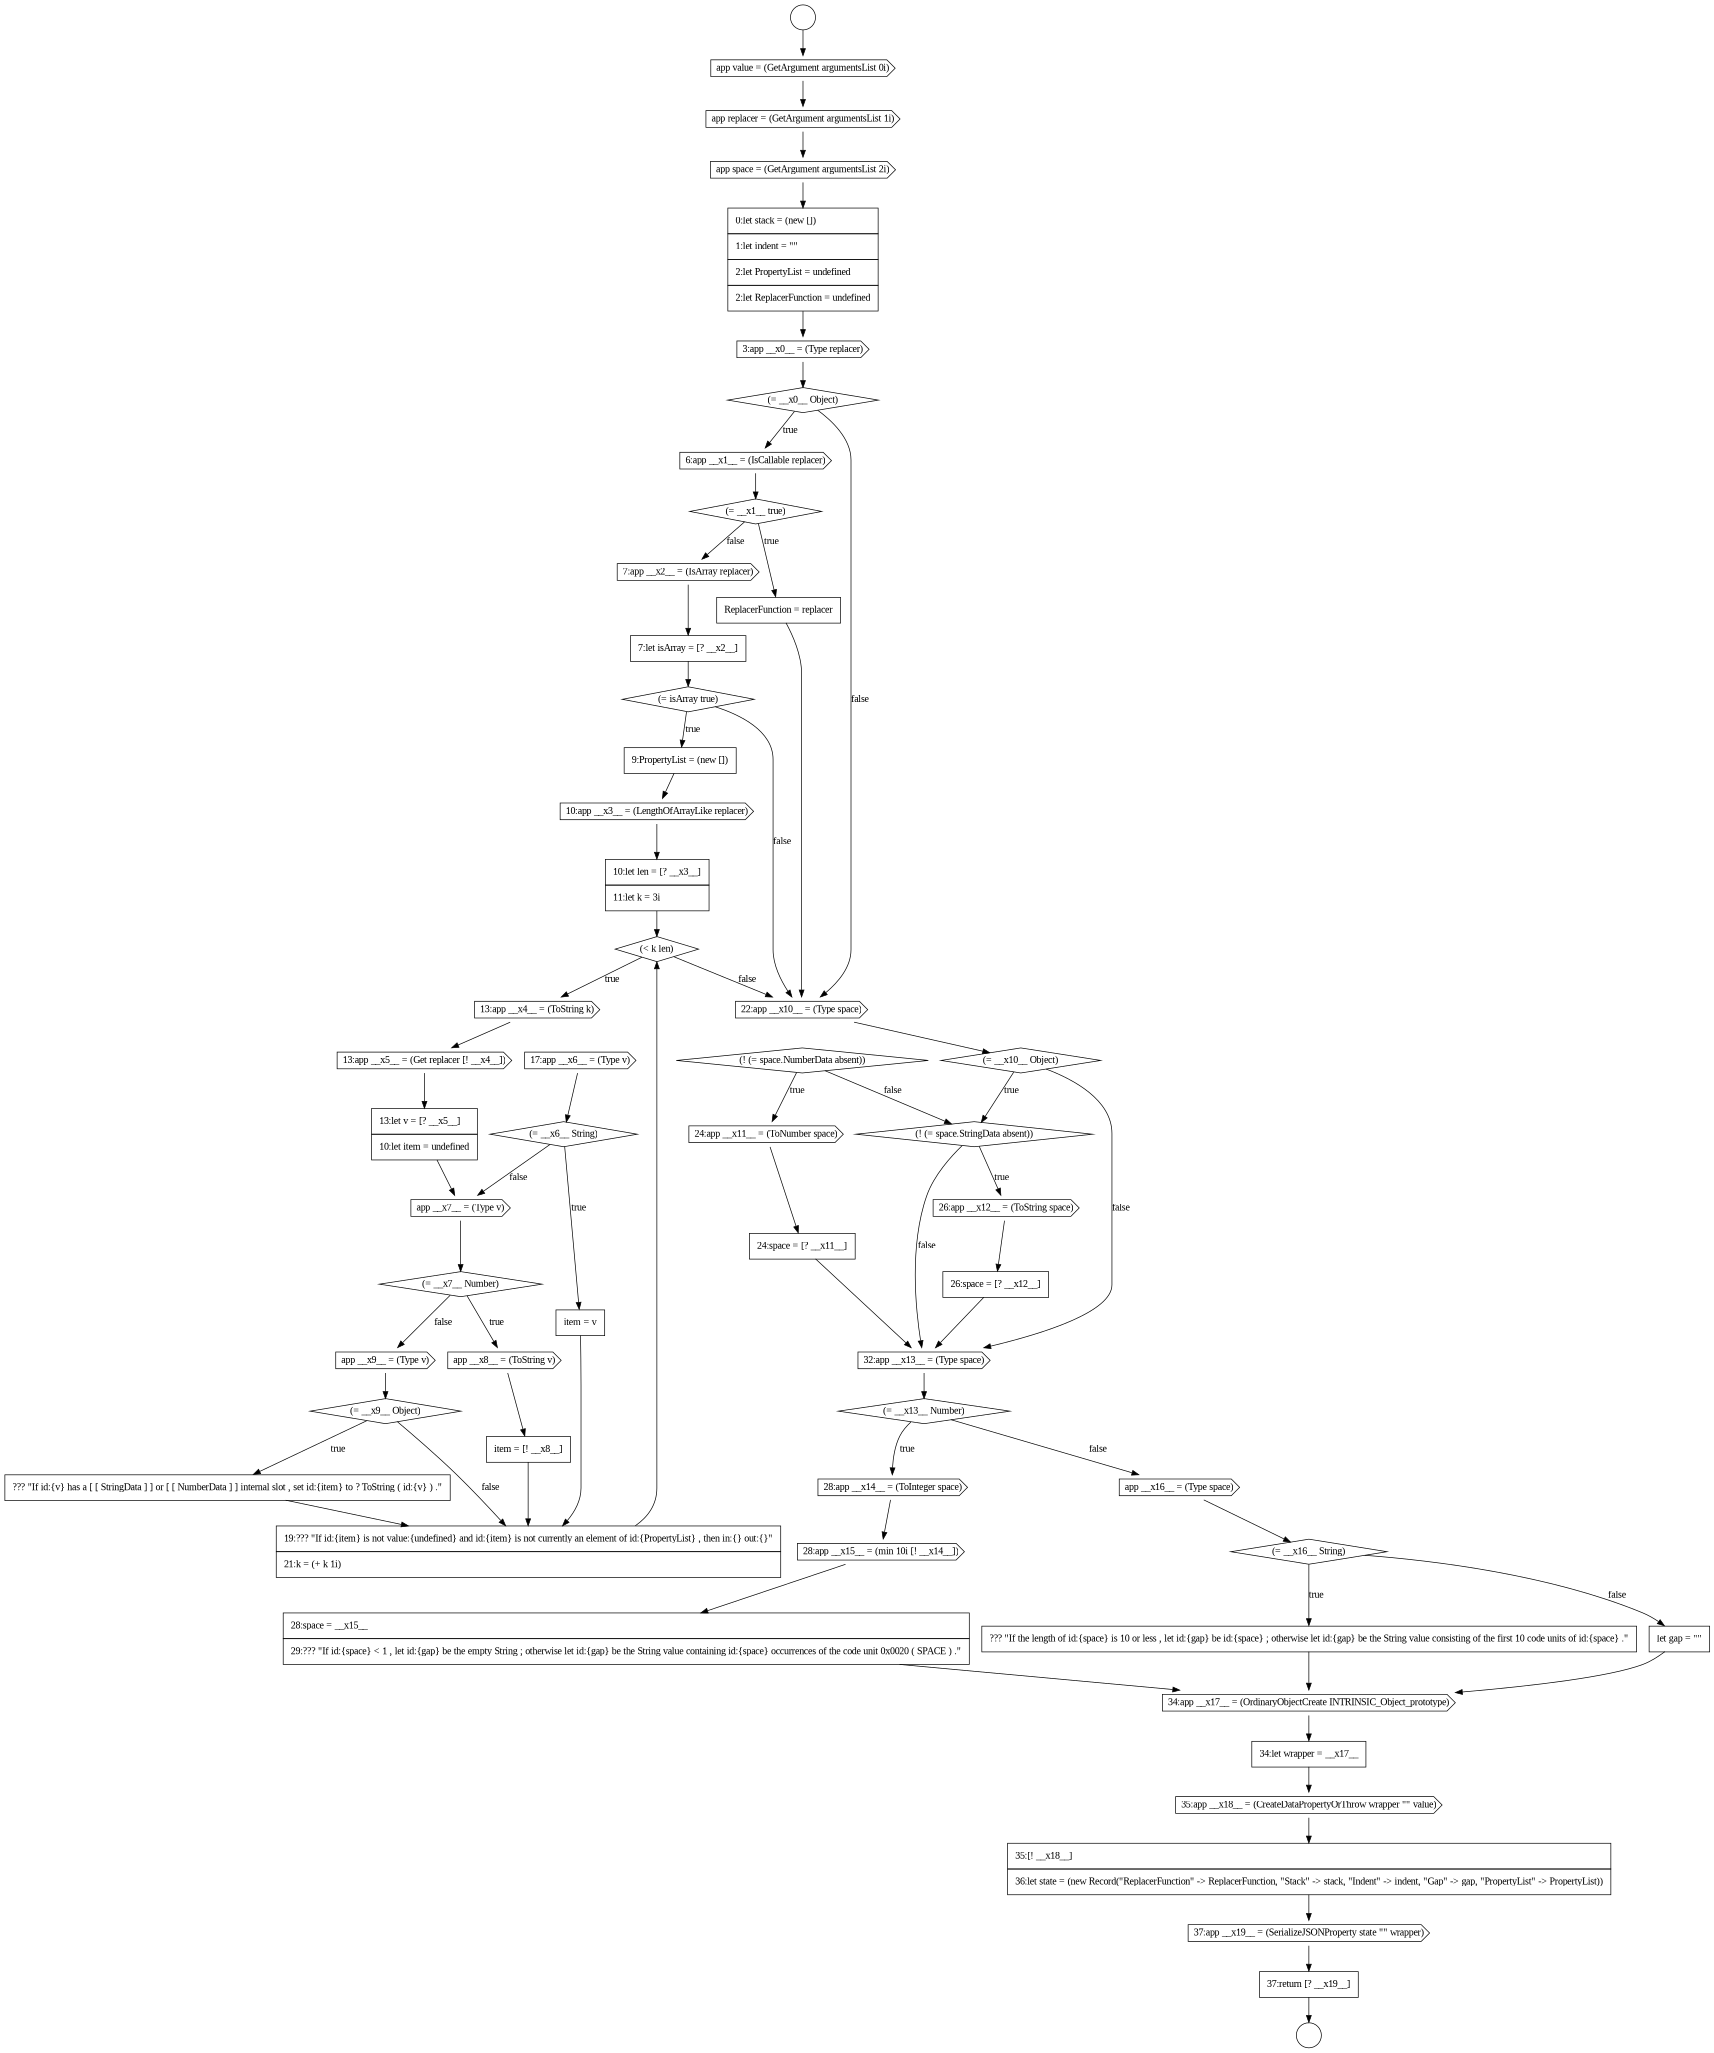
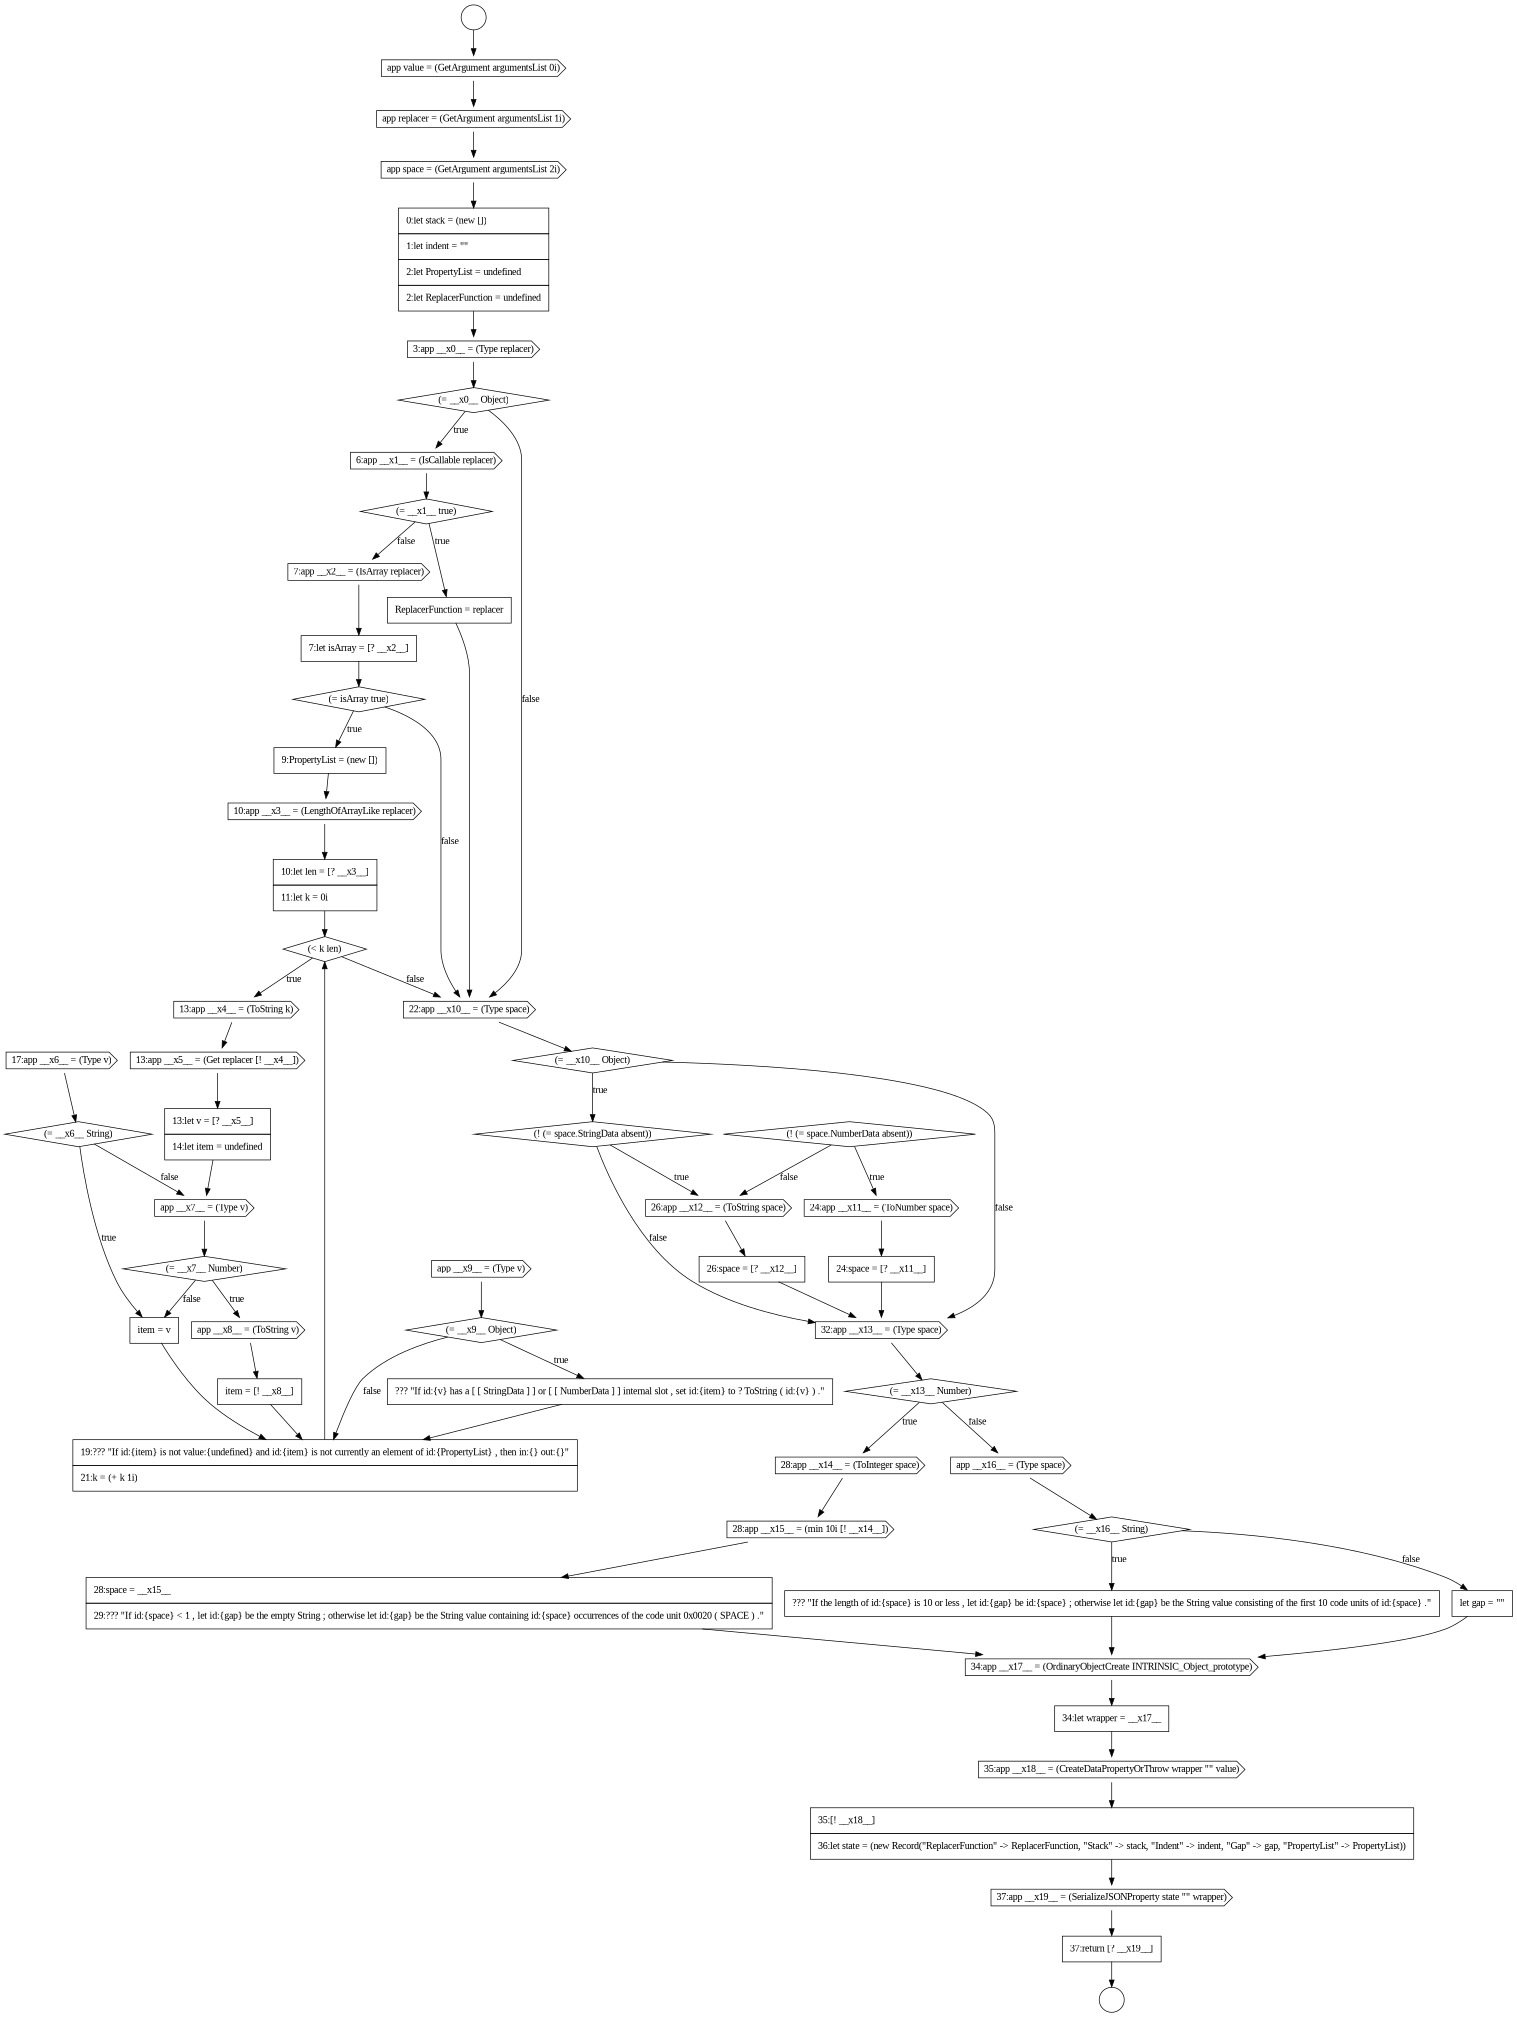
node "10:let len = [? __x3__]": text "11:let k = 3i" -> "11:let k = 0i"
edge "(! (= space.NumberData absent))" -> "(! (= space.StringData absent))": now "(! (= space.NumberData absent))" -> "26:app __x12__ = (ToString space)"
node "13:let v = [? __x5__]": text "10:let item = undefined" -> "14:let item = undefined"
edge "(= __x7__ Number)" -> "app __x9__ = (Type v)": now "(= __x7__ Number)" -> "item = v"
